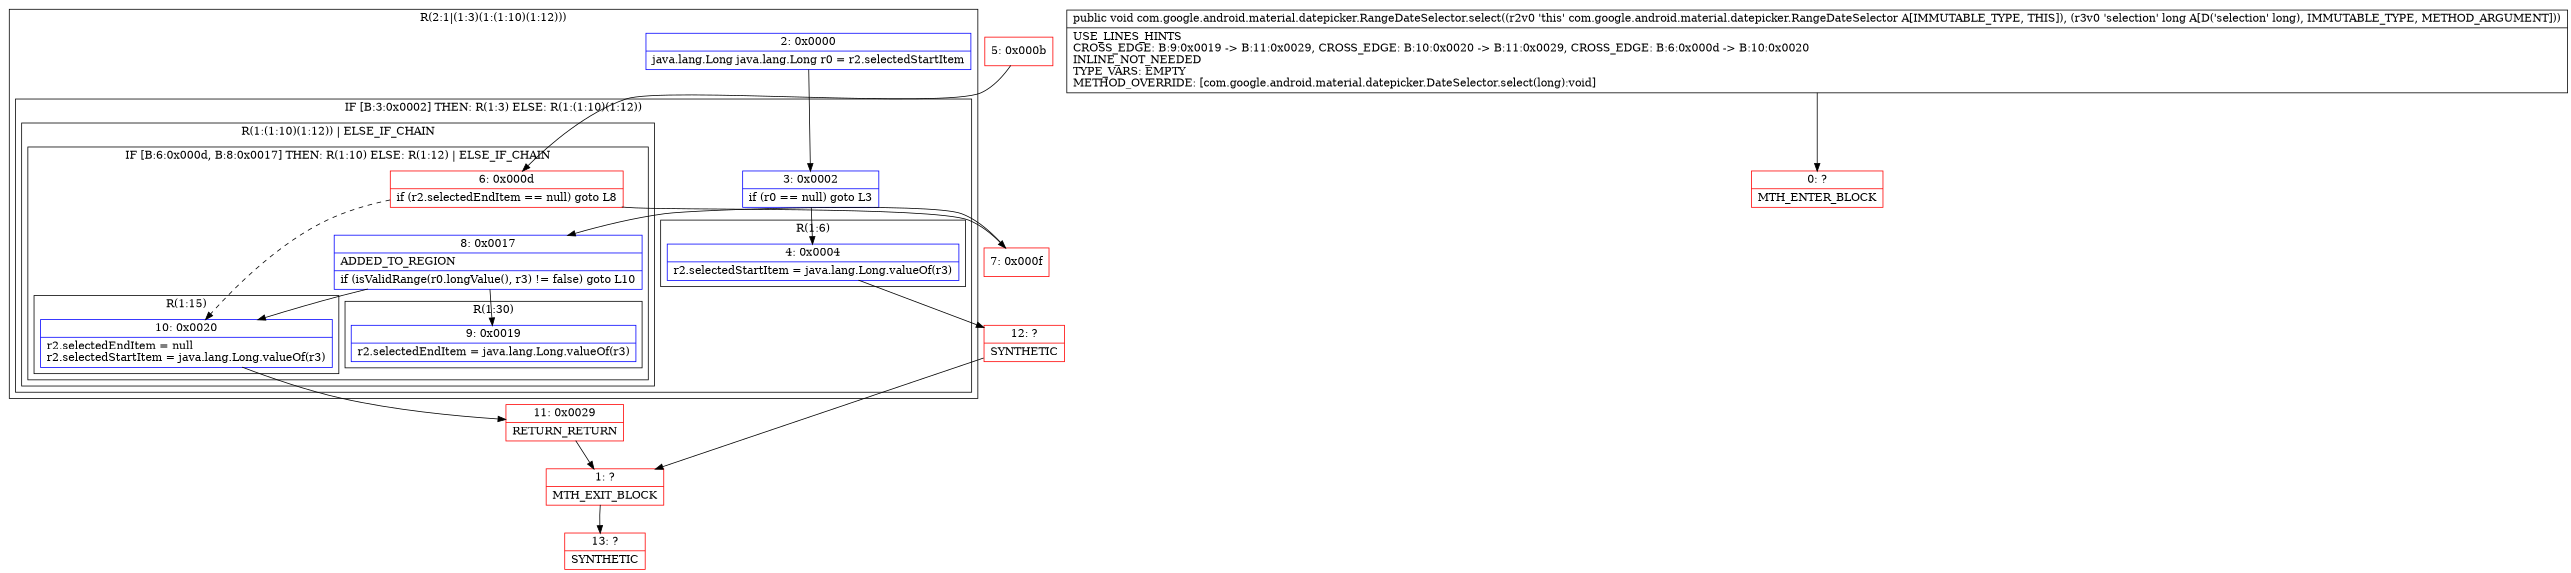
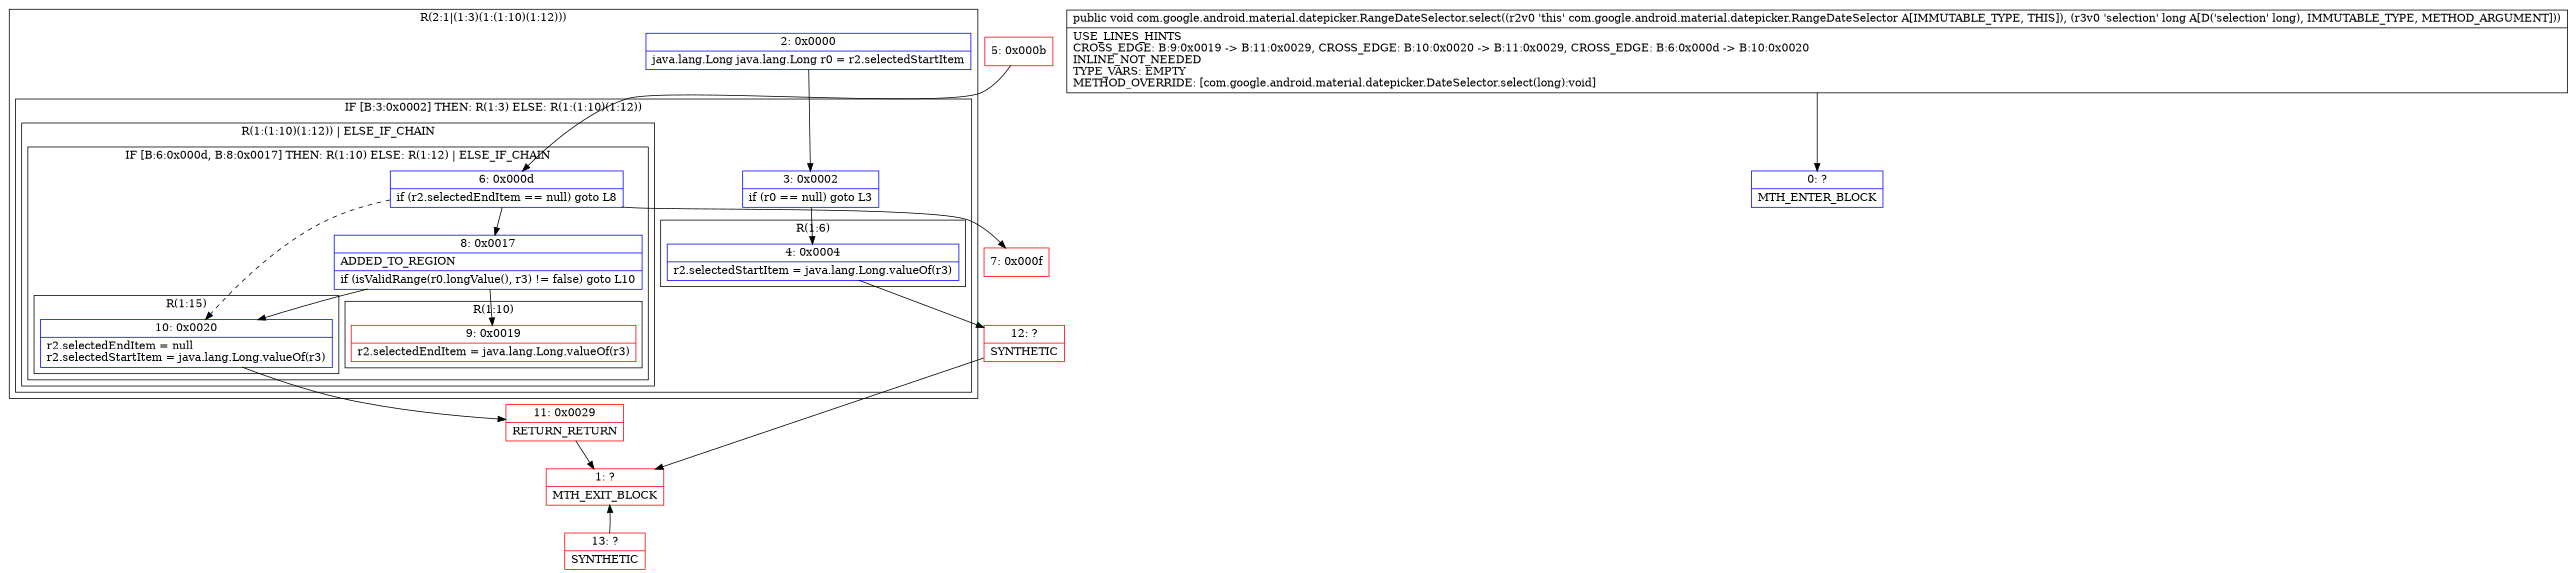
node "6: 0x000d": color red -> blue
node "0: ?": color red -> blue
edge "7: 0x000f" -> "8: 0x0017": now "6: 0x000d" -> "8: 0x0017"
cluster "R(1:30)": label "R(1:30)" -> "R(1:10)"
node "9: 0x0019": color blue -> red
edge "1: ?" -> "13: ?": reversed
